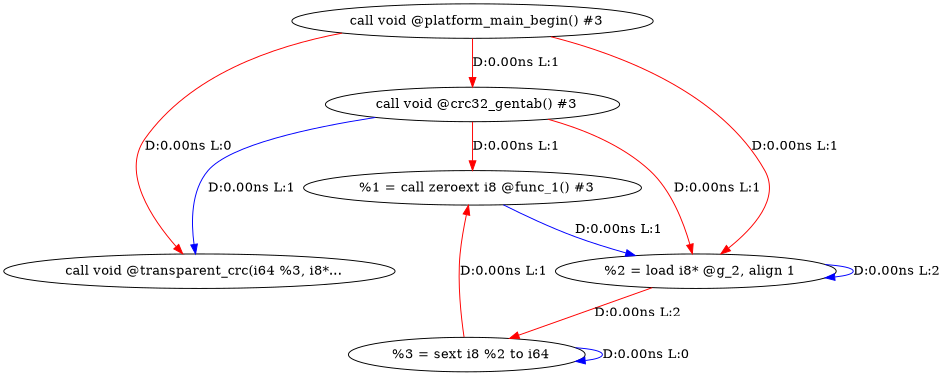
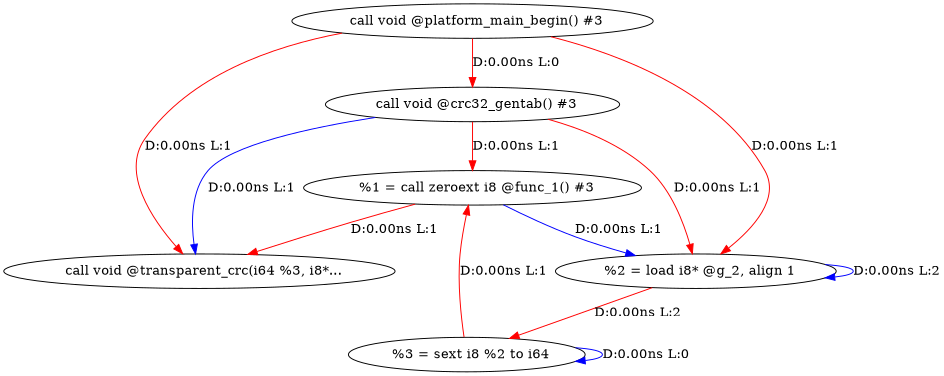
edge "call void @platform_main_begin() #3" -> "call void @crc32_gentab() #3": label "D:0.00ns L:1" -> "D:0.00ns L:0"
edge "call void @platform_main_begin() #3" -> "call void @transparent_crc(i64 %3, i8*...": label "D:0.00ns L:0" -> "D:0.00ns L:1"
edge "%1 = call zeroext i8 @func_1() #3" -> "call void @transparent_crc(i64 %3, i8*...": added, label "D:0.00ns L:1"
